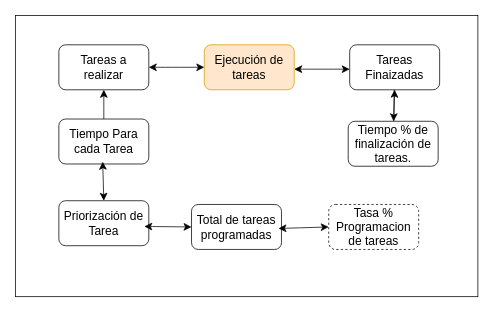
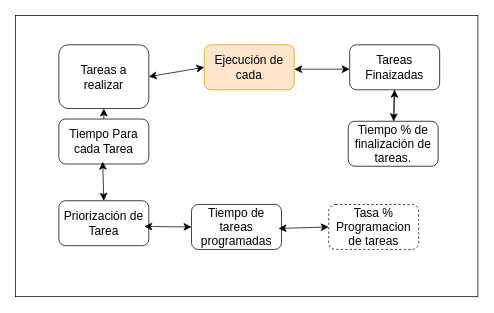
node "Tareas a realizar": size 90x45 -> 90x64
node "Ejecución de tareas": label "Ejecución de tareas" -> "Ejecución de cada"
node "Total de tareas programadas": label "Total de tareas programadas" -> "Tiempo de tareas programadas"
